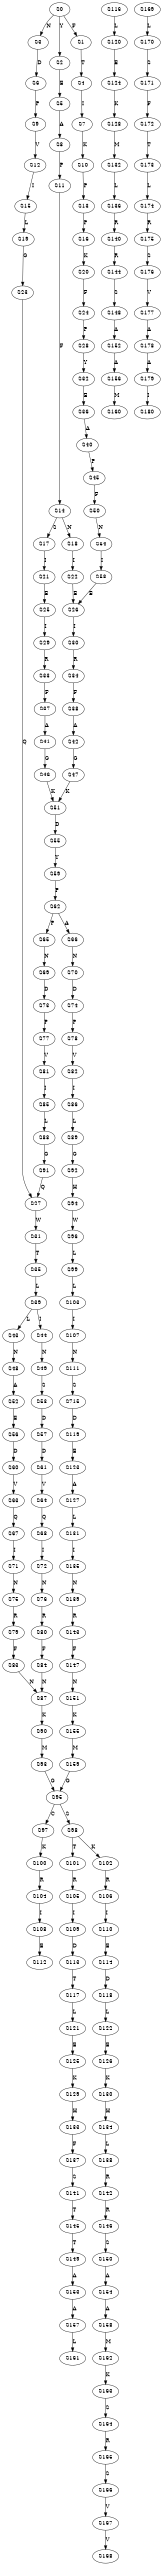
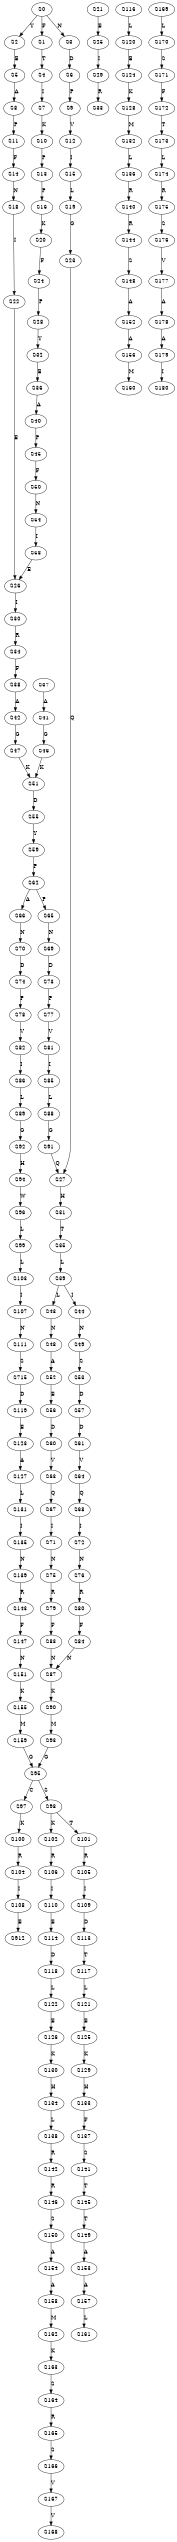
node "S17": removed
edge "S33" -> "S37": removed, label "F"
edge "S27" -> "S31": label "W" -> "H"
node "S112": label "S112" -> "S912"
